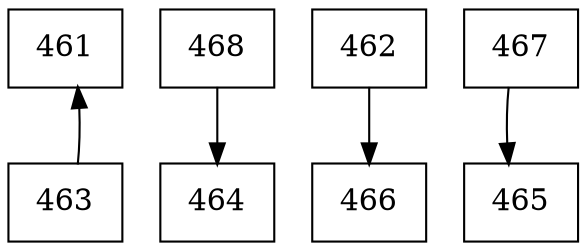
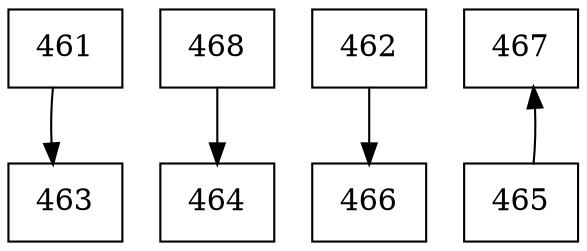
edge "467" -> "465": reversed
edge "463" -> "461": reversed
